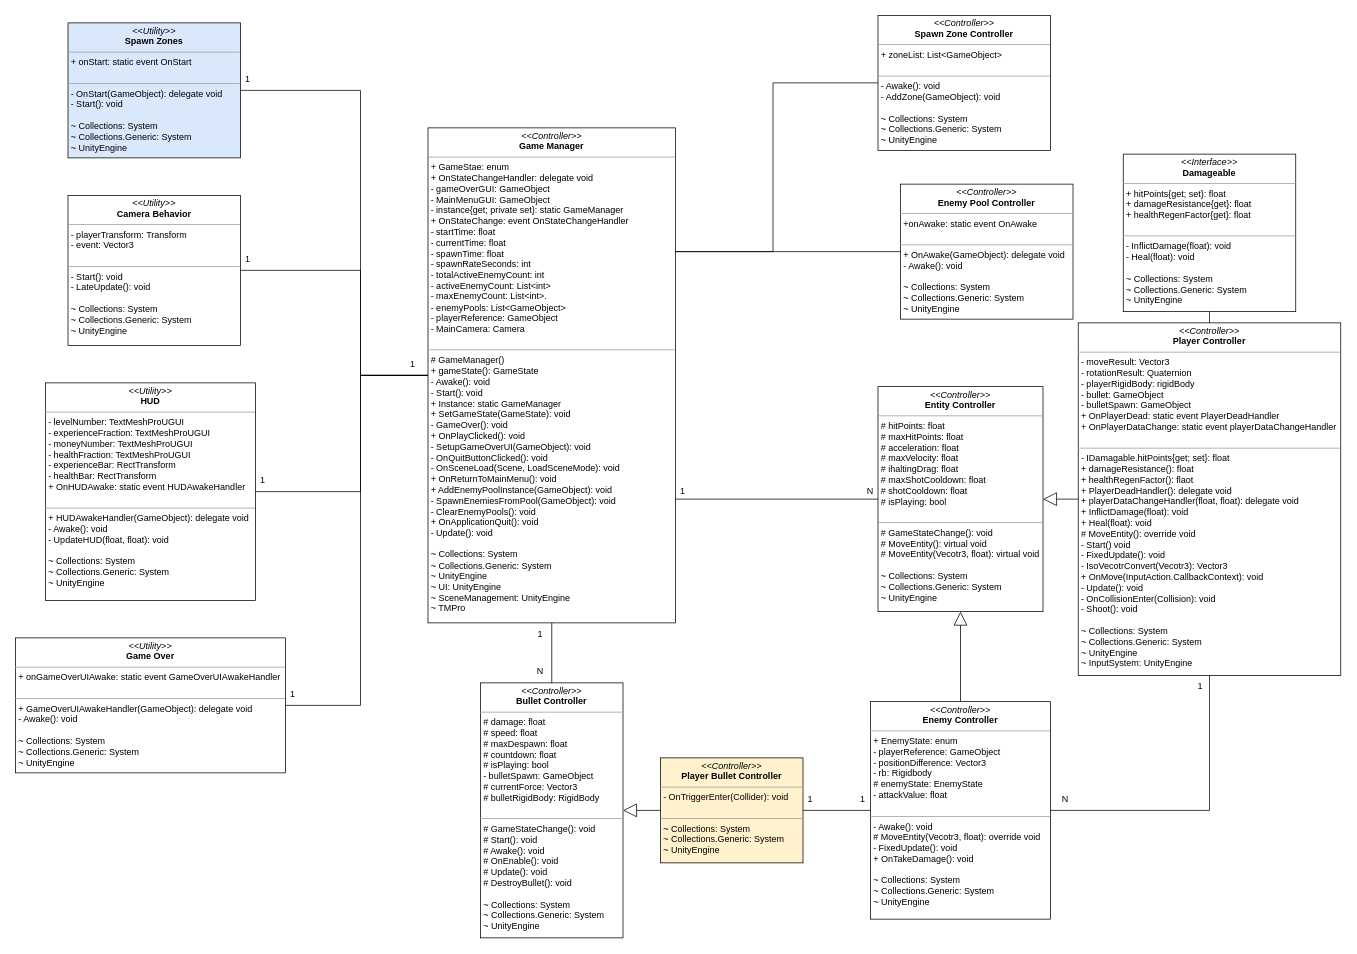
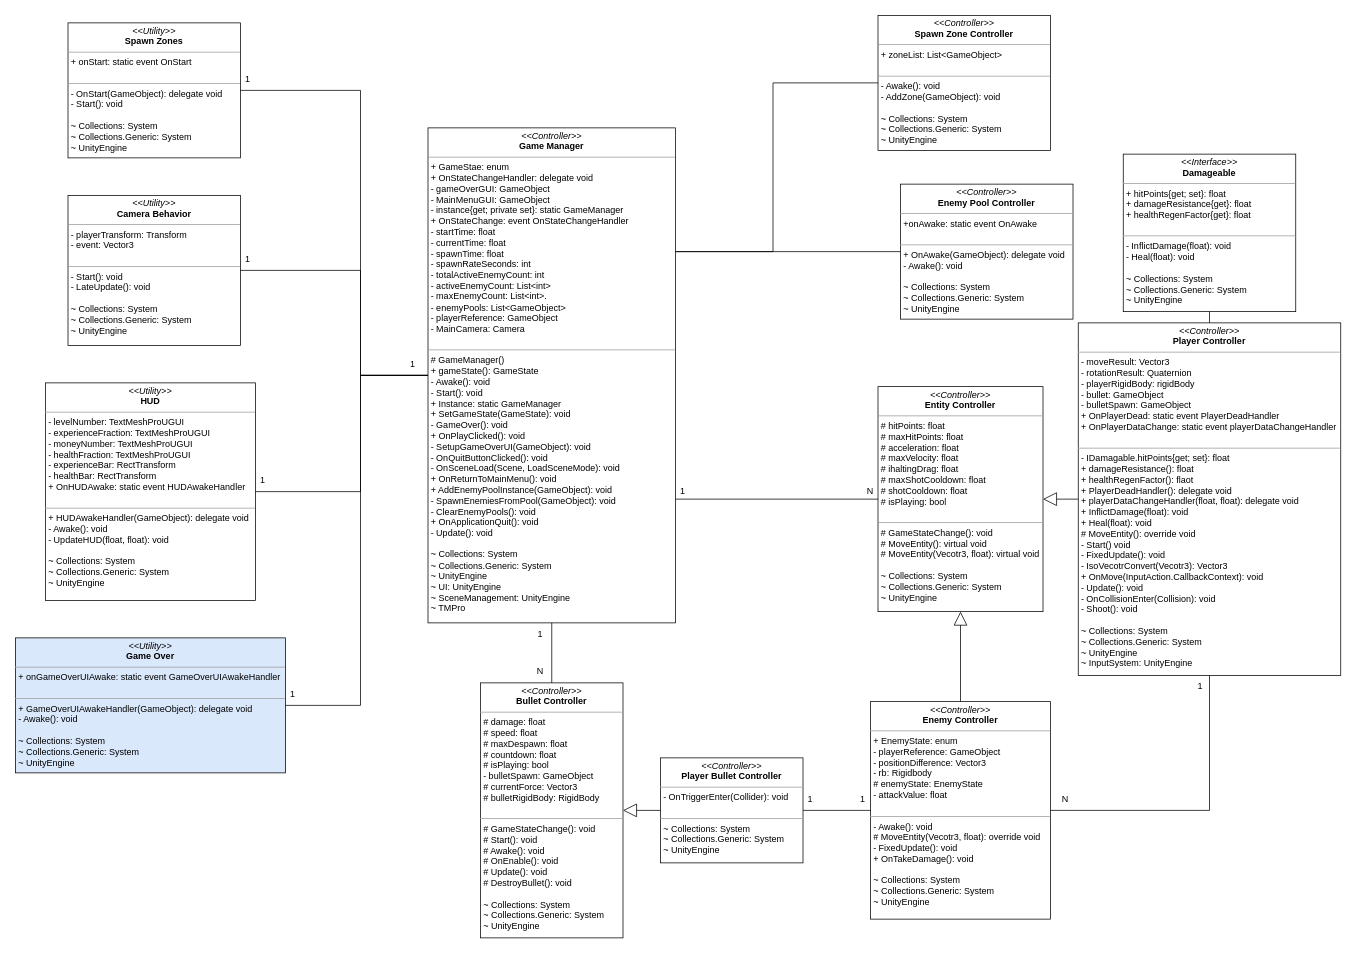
node "<<Utility>> Spawn Zones + onStart: static event OnStart - OnStart(GameObject): delegate void - Start(): void ~ Collections: System ~ Collections.Generic: System ~ UnityEngine": fillcolor #dae8fc -> #ffffff
node "<<Utility>> Game Over + onGameOverUIAwake: static event GameOverUIAwakeHandler + GameOverUIAwakeHandler(GameObject): delegate void - Awake(): void ~ Collections: System ~ Collections.Generic: System ~ UnityEngine": fillcolor #ffffff -> #dae8fc
node "<<Controller>> Player Bullet Controller - OnTriggerEnter(Collider): void ~ Collections: System ~ Collections.Generic: System ~ UnityEngine": fillcolor #fff2cc -> #ffffff
